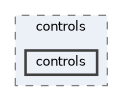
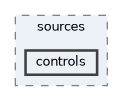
cluster "controls": label "controls" -> "sources"
